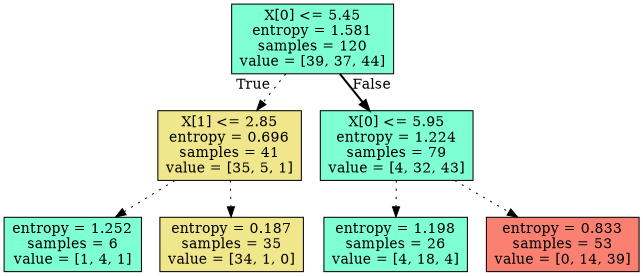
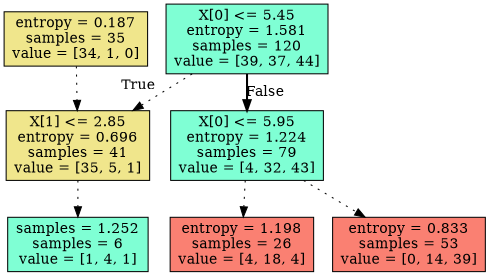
edge "X[1] <= 2.85 entropy = 0.696 samples = 41 value = [35, 5, 1]" -> "entropy = 0.187 samples = 35 value = [34, 1, 0]": reversed
node "entropy = 1.252 samples = 6 value = [1, 4, 1]": label "entropy = 1.252 samples = 6 value = [1, 4, 1]" -> "samples = 1.252 samples = 6 value = [1, 4, 1]"
node "entropy = 1.198 samples = 26 value = [4, 18, 4]": fillcolor aquamarine -> salmon
